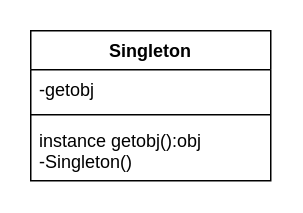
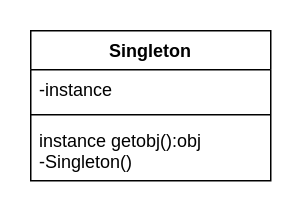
node "-getobj": label "-getobj" -> "-instance"
